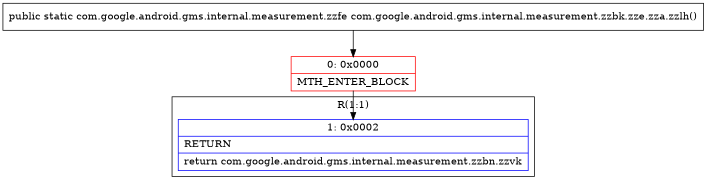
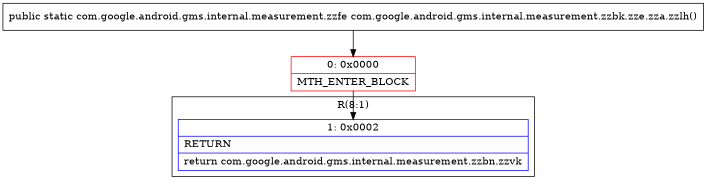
cluster "R(1:1)": label "R(1:1)" -> "R(8:1)"
